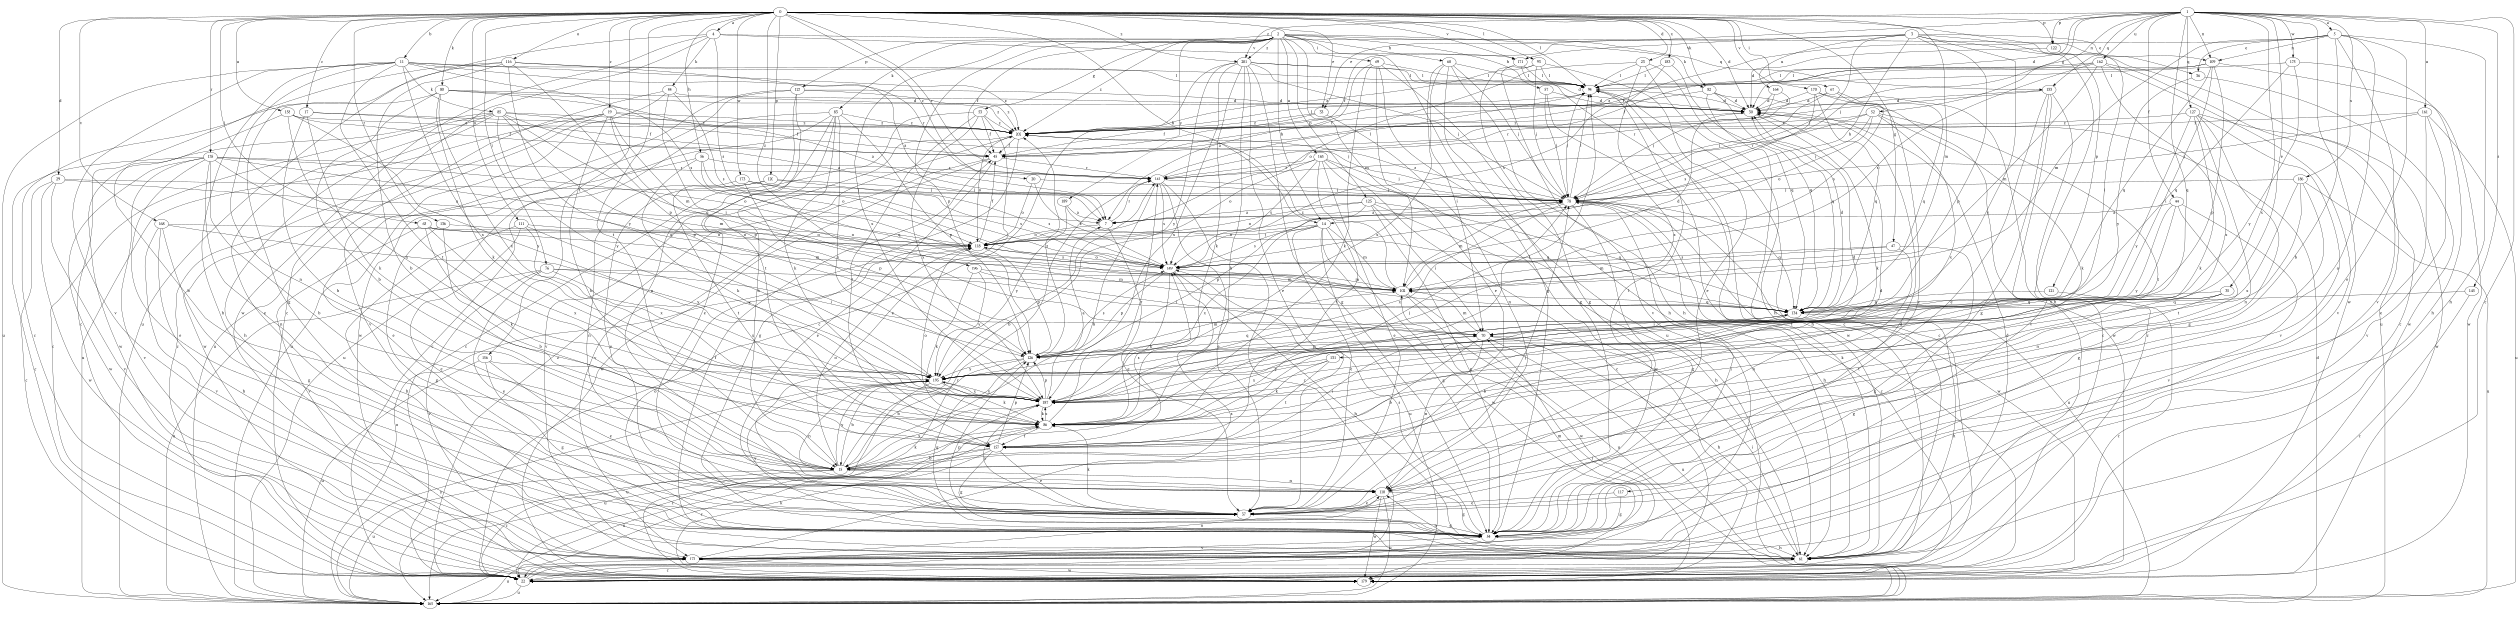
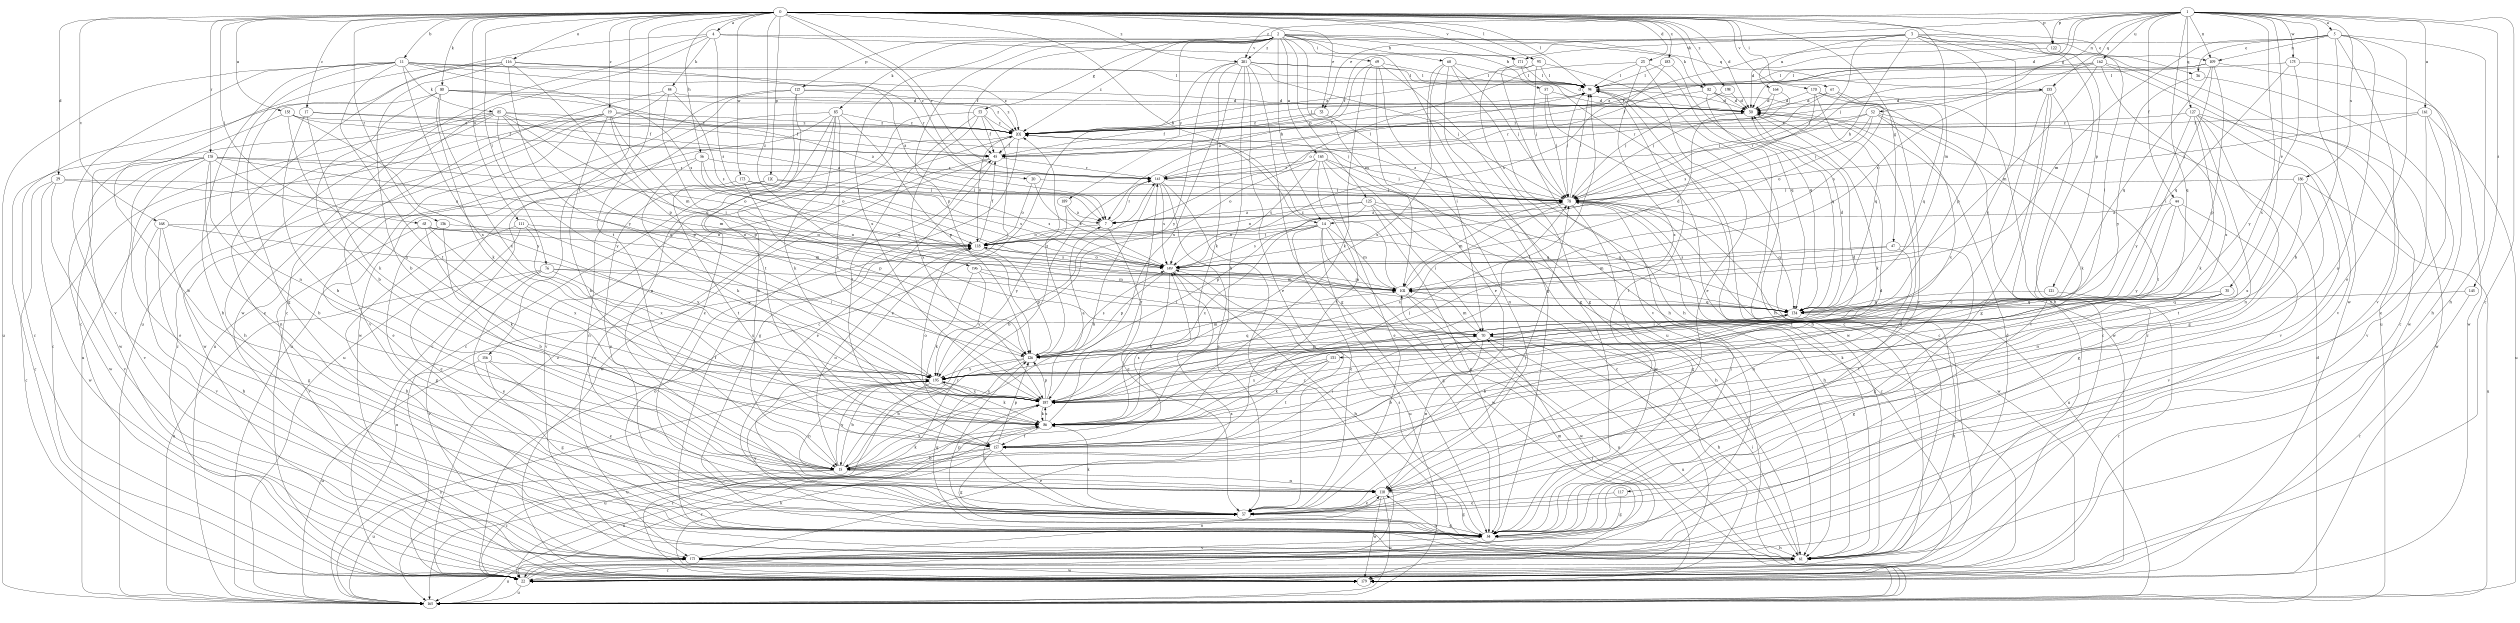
node "198": added
